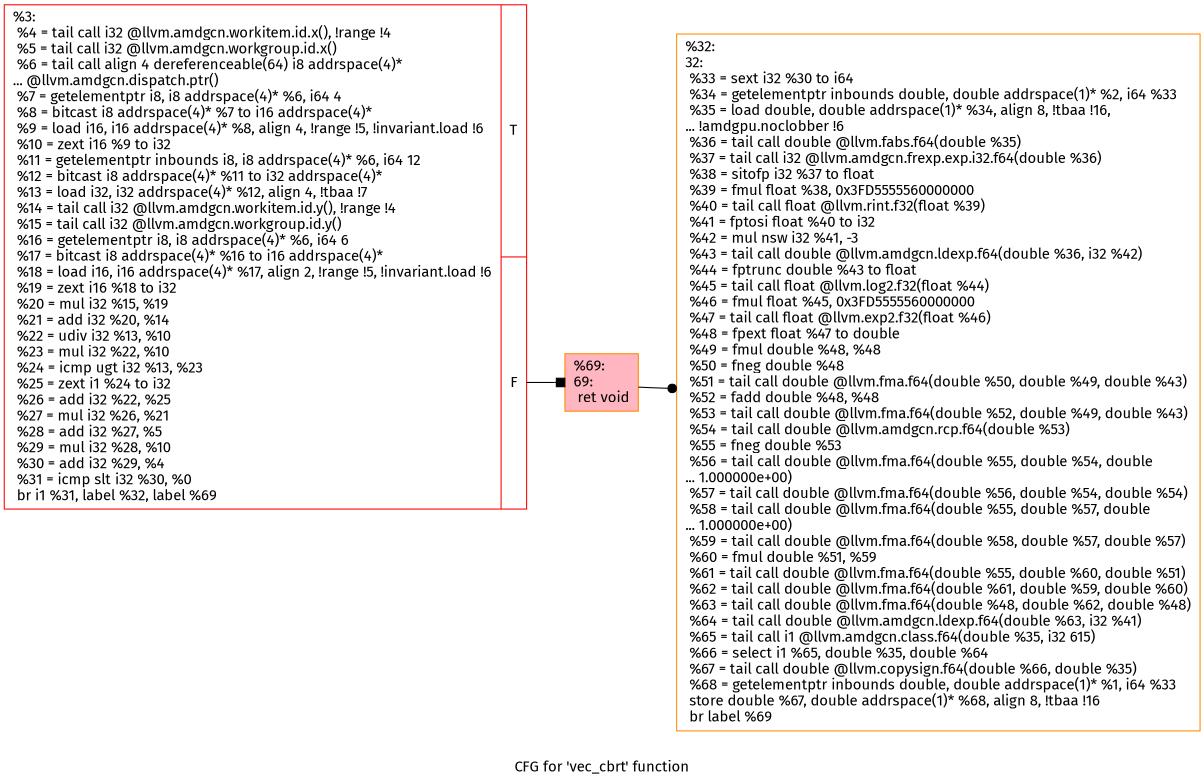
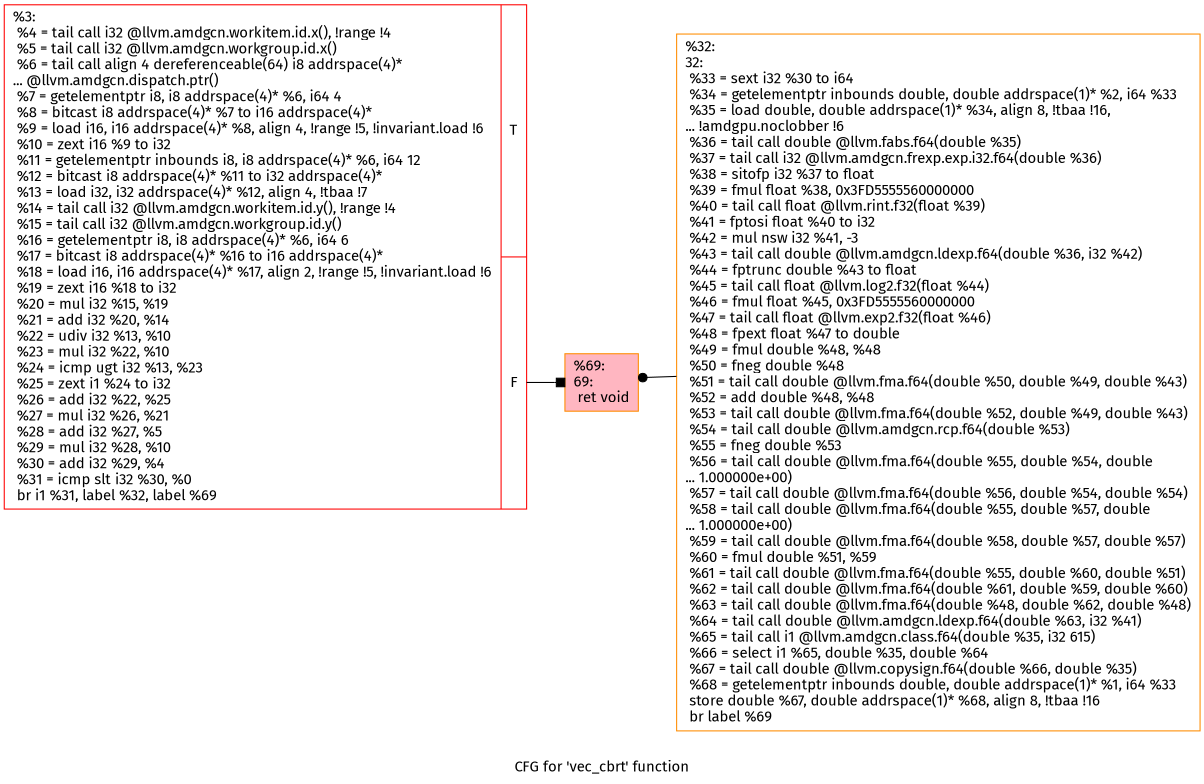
edge "%69:" -> "%32:": reversed
node "%32:": text "%52 = fadd double %48, %48" -> "%52 = add double %48, %48"
